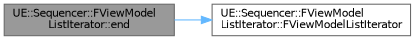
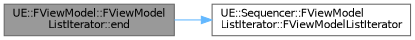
node "UE::Sequencer::FViewModel ListIterator::end": label "UE::Sequencer::FViewModel ListIterator::end" -> "UE::FViewModel::FViewModel ListIterator::end"
